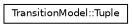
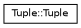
node "TransitionModel::Tuple": label "TransitionModel::Tuple" -> "Tuple::Tuple"
